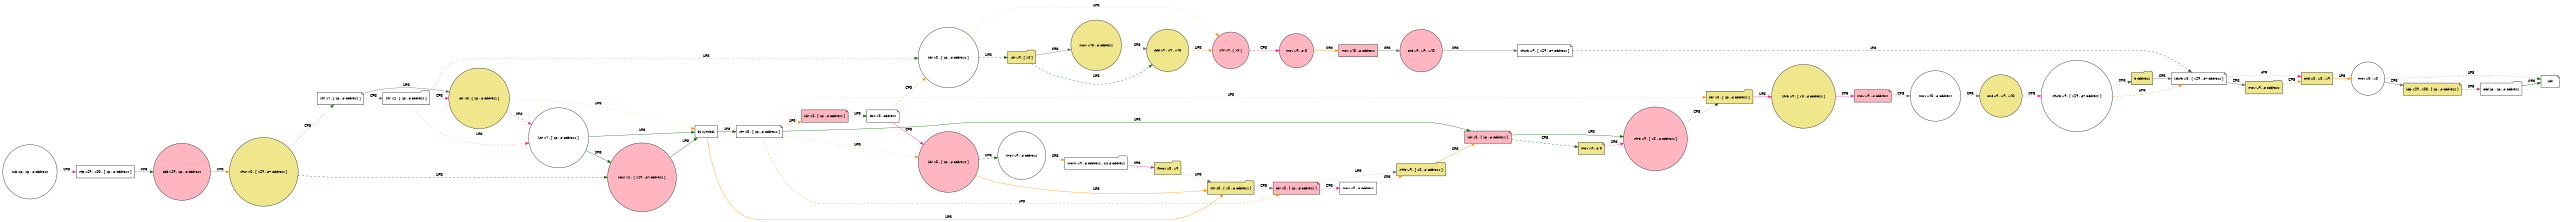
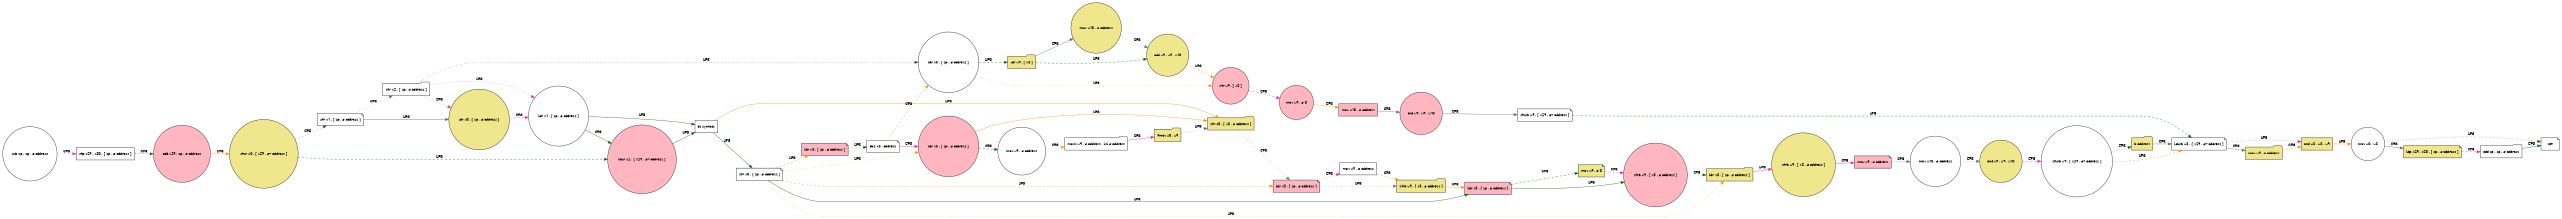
edge "ldr x0 , [ sp , # address ]" -> "bl symbol": removed, label "DFG"
